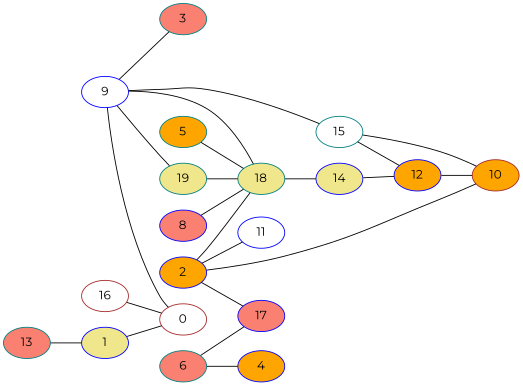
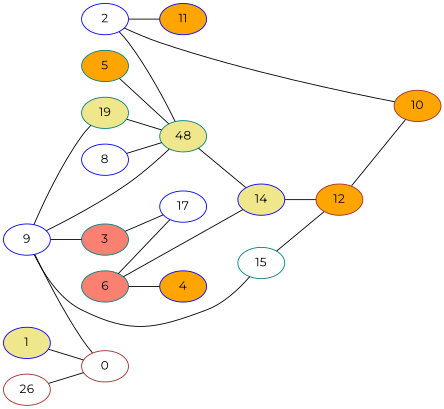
edge "15" -- "10": removed
node "12": color blue -> brown
node "18": label "18" -> "48"
node "8": fillcolor salmon -> white
node "11": fillcolor white -> orange
edge "14" -- "6": added
node "2": fillcolor orange -> white
edge "2" -- "17": now "3" -- "17"
node "16": label "16" -> "26"
node "17": fillcolor salmon -> white
node "13": removed
